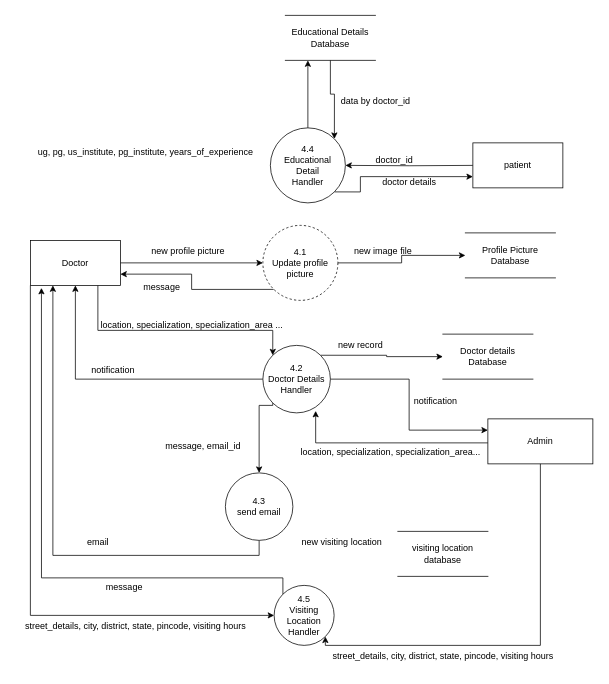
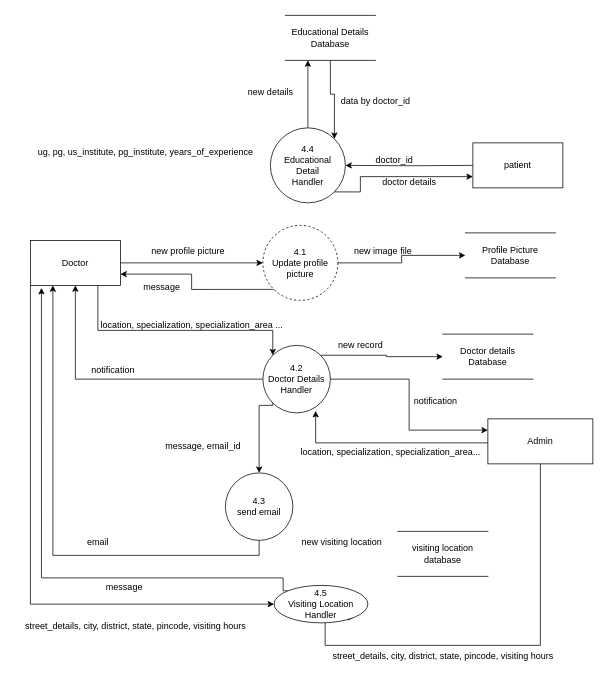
node "new details": added
node "4.5 Visiting Location Handler": size 60x60 -> 94x38
